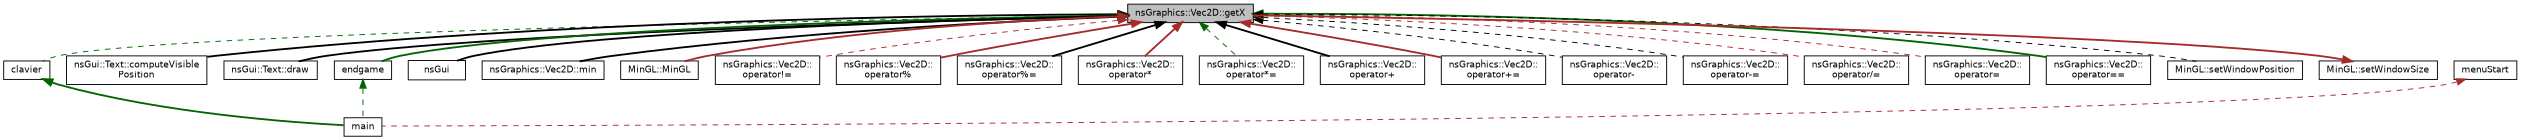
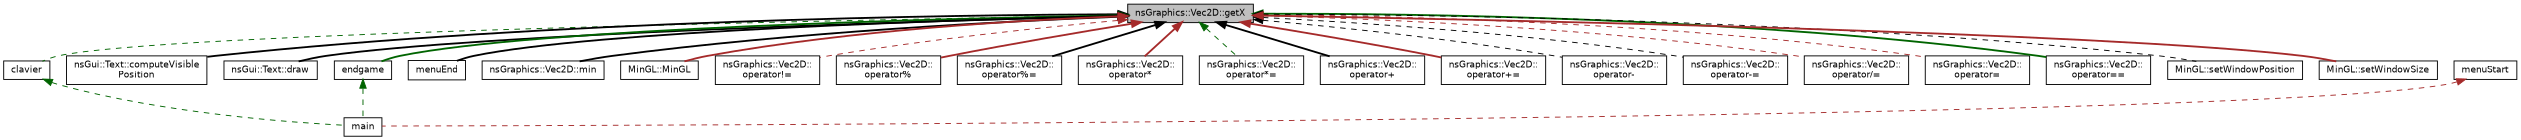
edge "nsGraphics::Vec2D::getX" -> "MinGL::setWindowSize": reversed
node "nsGui": label "nsGui" -> "menuEnd"
edge "main" -> "clavier": style bold -> dashed
